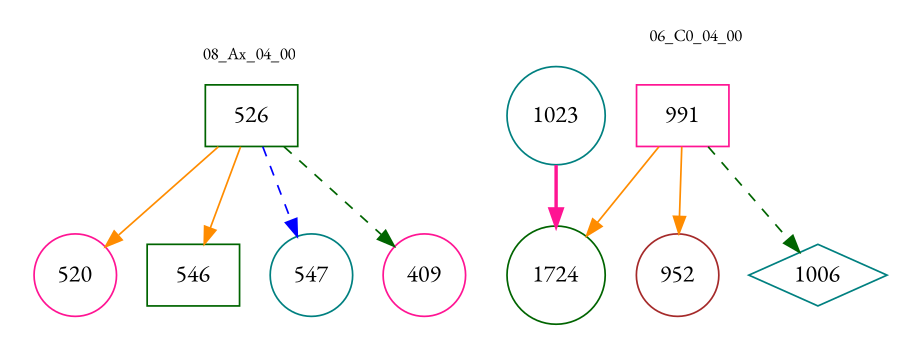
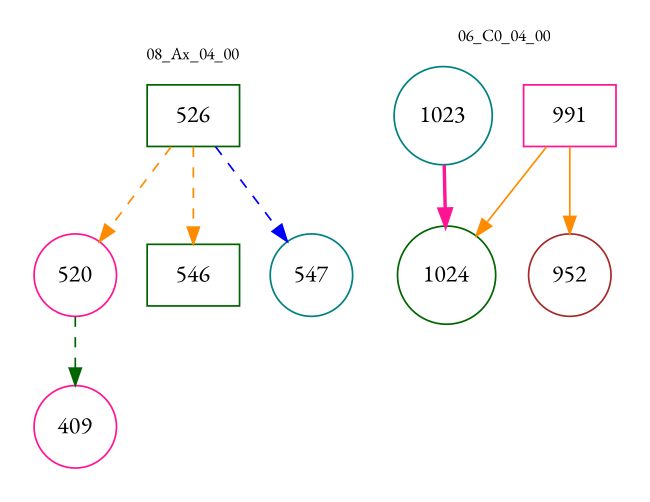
edge "526" -> "546": style solid -> dashed
edge "526" -> "520": style solid -> dashed
edge "526" -> "409": now "520" -> "409"
node "1724": label "1724" -> "1024"
node "1006": removed
